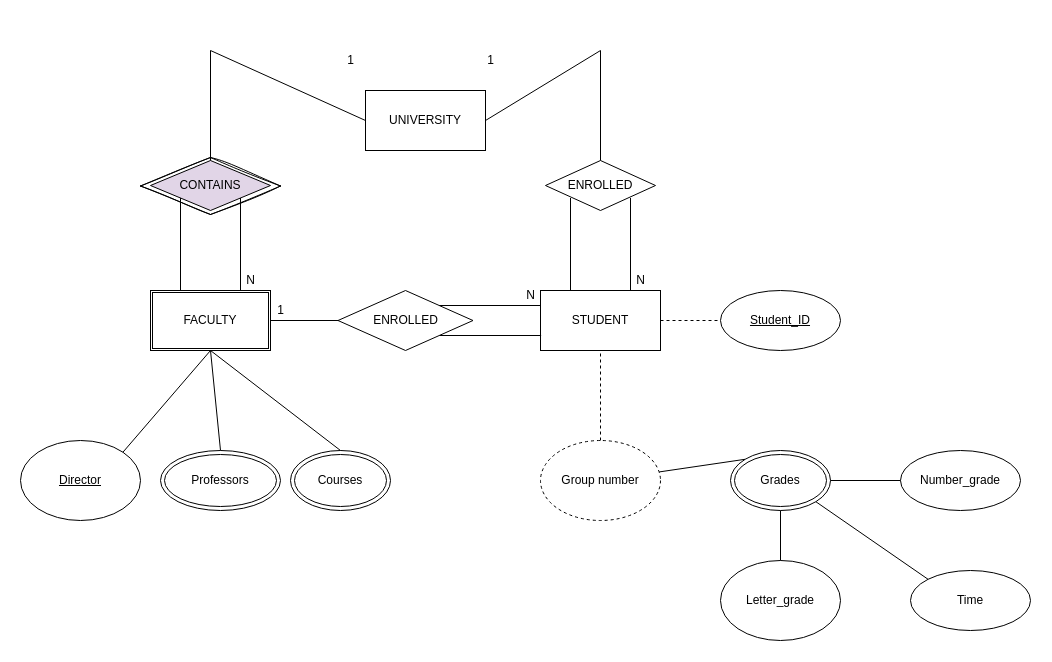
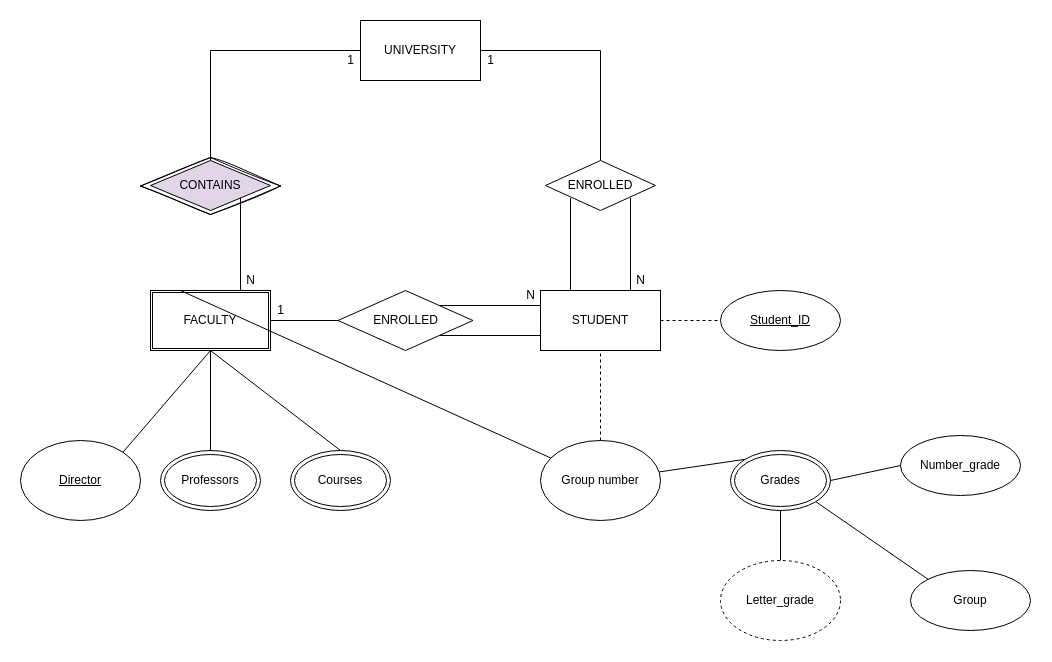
node "UNIVERSITY": moved (426, 121) -> (421, 51)
edge "CONTAINS" -- "FACULTY": now "Group number" -- "FACULTY"
node "Professors": size 120x60 -> 100x60
node "Group number": style dashed -> solid
node "Number_grade": moved (961, 481) -> (961, 466)
node "Letter_grade": style solid -> dashed
node "Time": label "Time" -> "Group"
